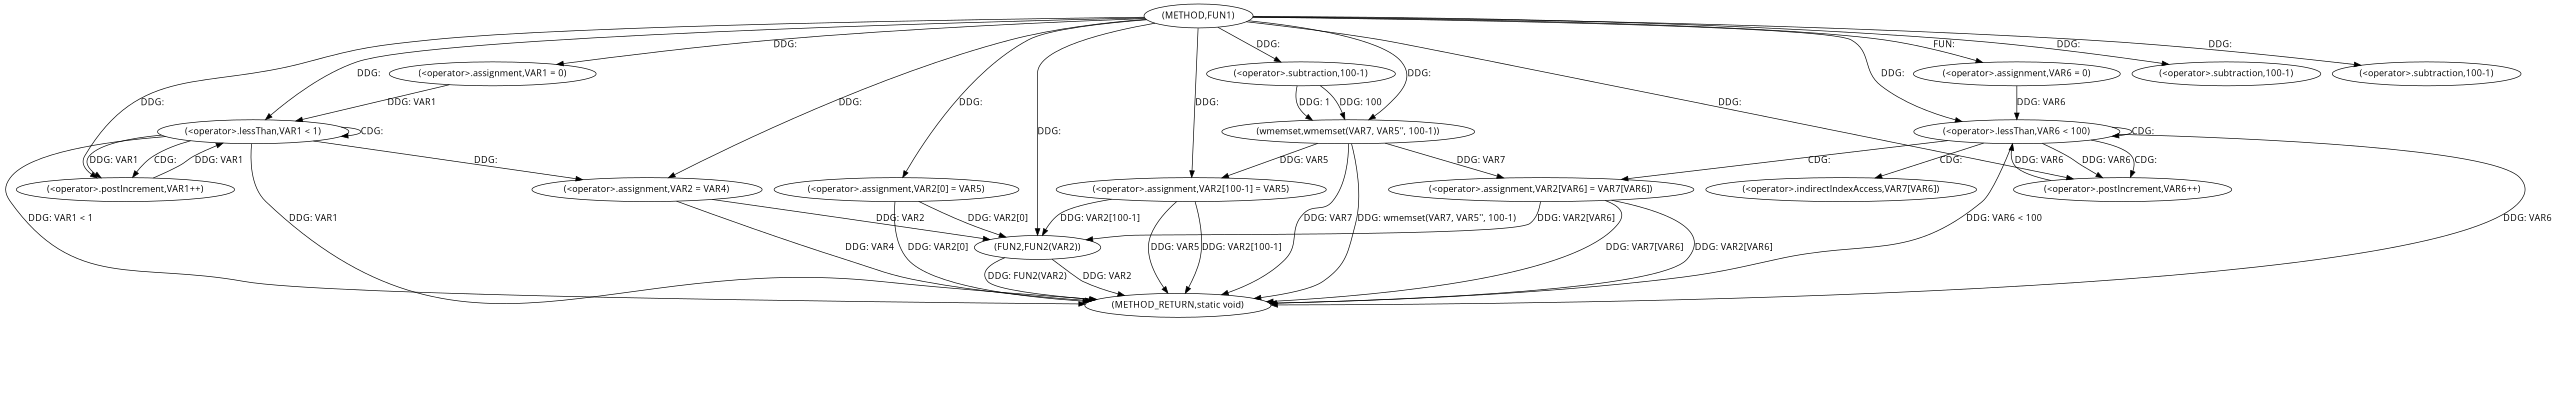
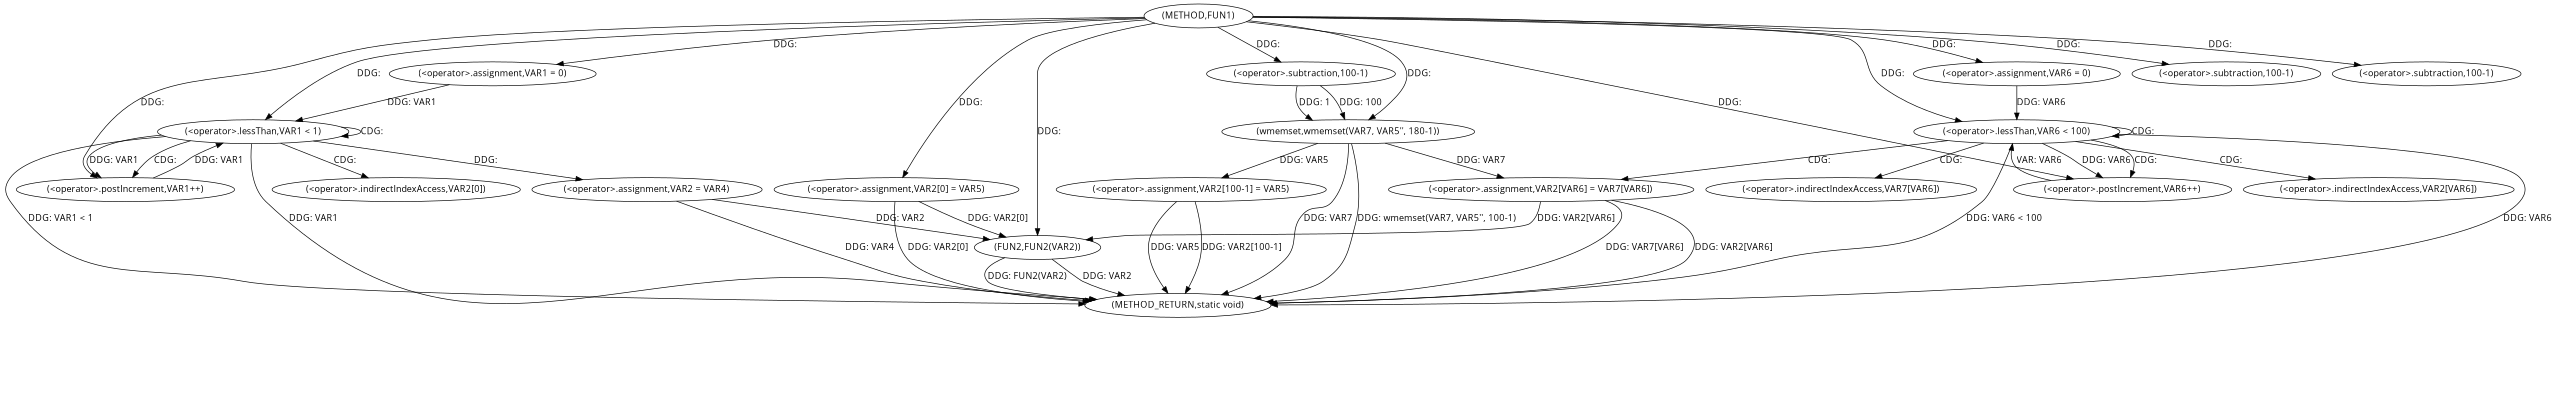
edge "(METHOD,FUN1)" -> "(<operator>.assignment,VAR6 = 0)": label "FUN: " -> "DDG: "
edge "(METHOD,FUN1)" -> "(<operator>.assignment,VAR2 = VAR4)": removed, label "DDG:"
edge "(METHOD,FUN1)" -> "(<operator>.assignment,VAR2[100-1] = VAR5)": removed, label "DDG:"
node "(wmemset,wmemset(VAR7, VAR5'', 100-1))": label "(wmemset,wmemset(VAR7, VAR5'', 100-1))" -> "(wmemset,wmemset(VAR7, VAR5'', 180-1))"
edge "(<operator>.postIncrement,VAR6++)" -> "(<operator>.lessThan,VAR6 < 100)": label "DDG: VAR6" -> "VAR: VAR6"
node "(<operator>.indirectIndexAccess,VAR2[0])": added
node "(<operator>.indirectIndexAccess,VAR2[VAR6])": added
edge "(<operator>.assignment,VAR2[100-1] = VAR5)" -> "(FUN2,FUN2(VAR2))": removed, label "DDG: VAR2[100-1]"
